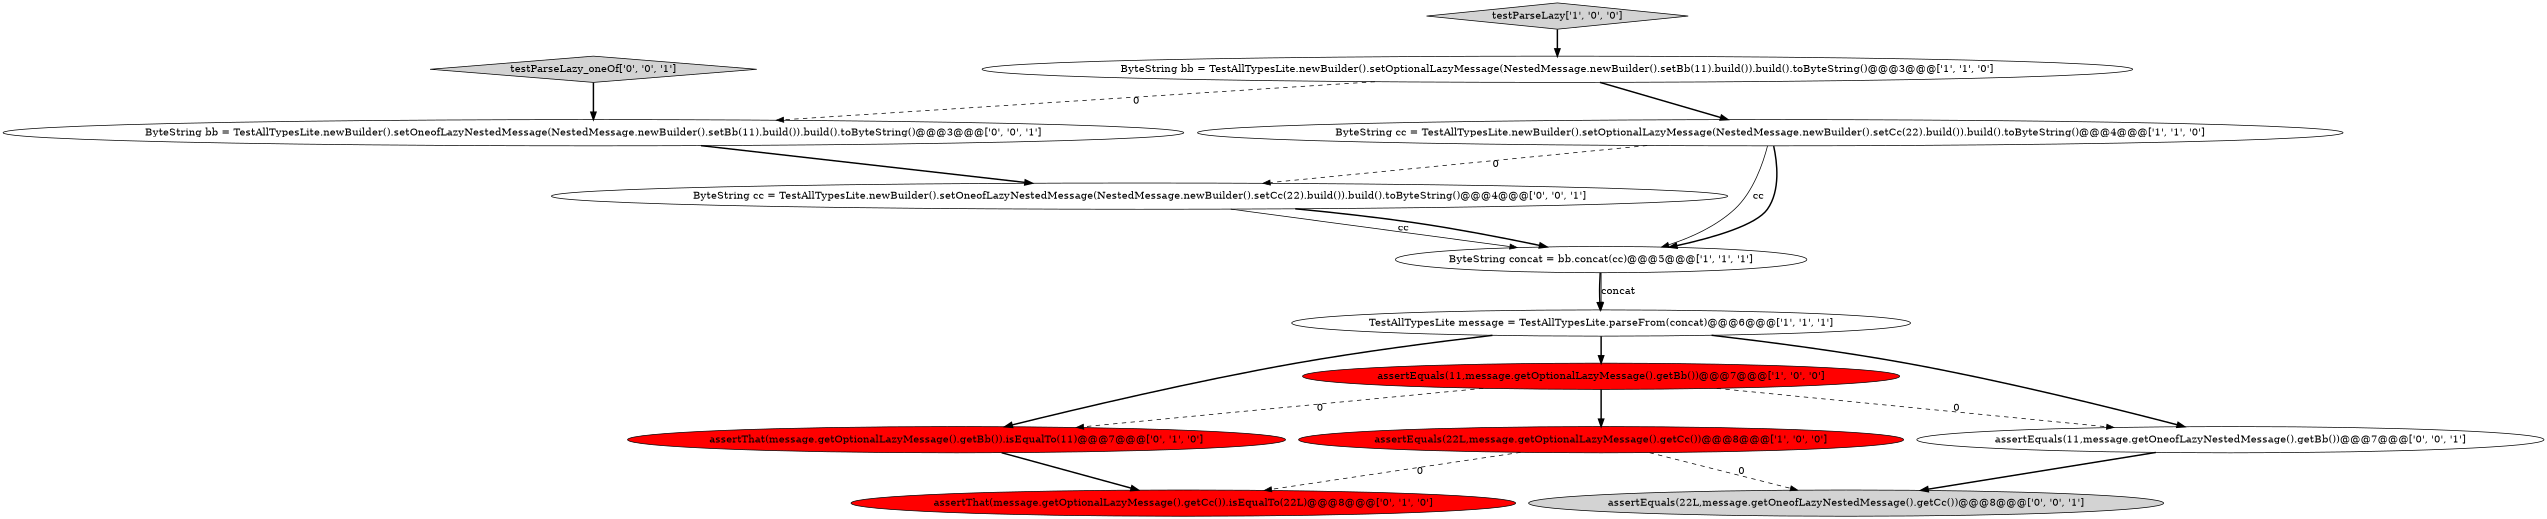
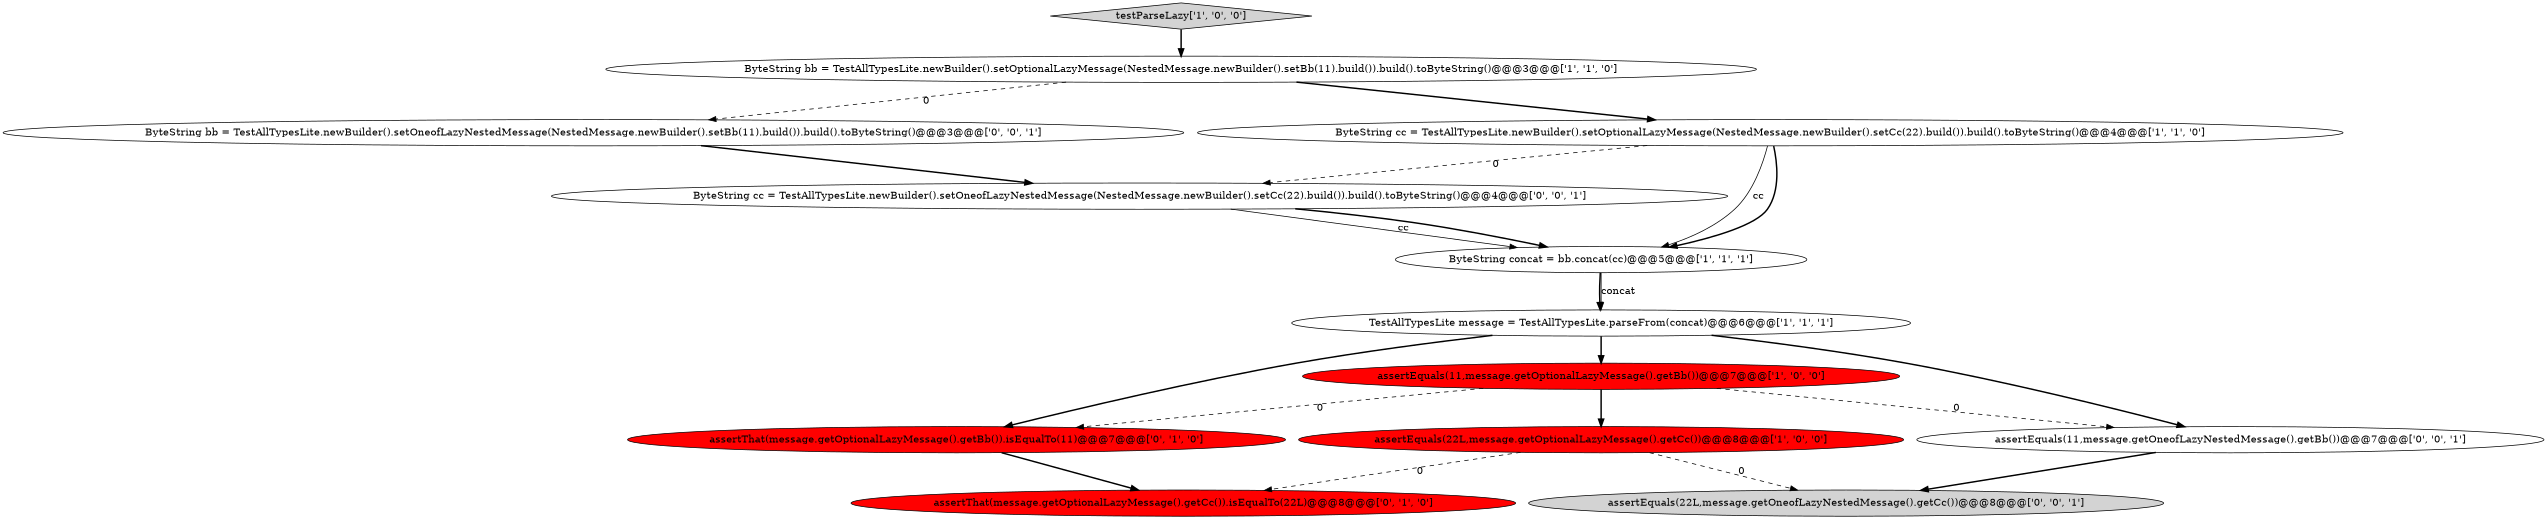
node "testParseLazy_oneOf['0', '0', '1']": removed
